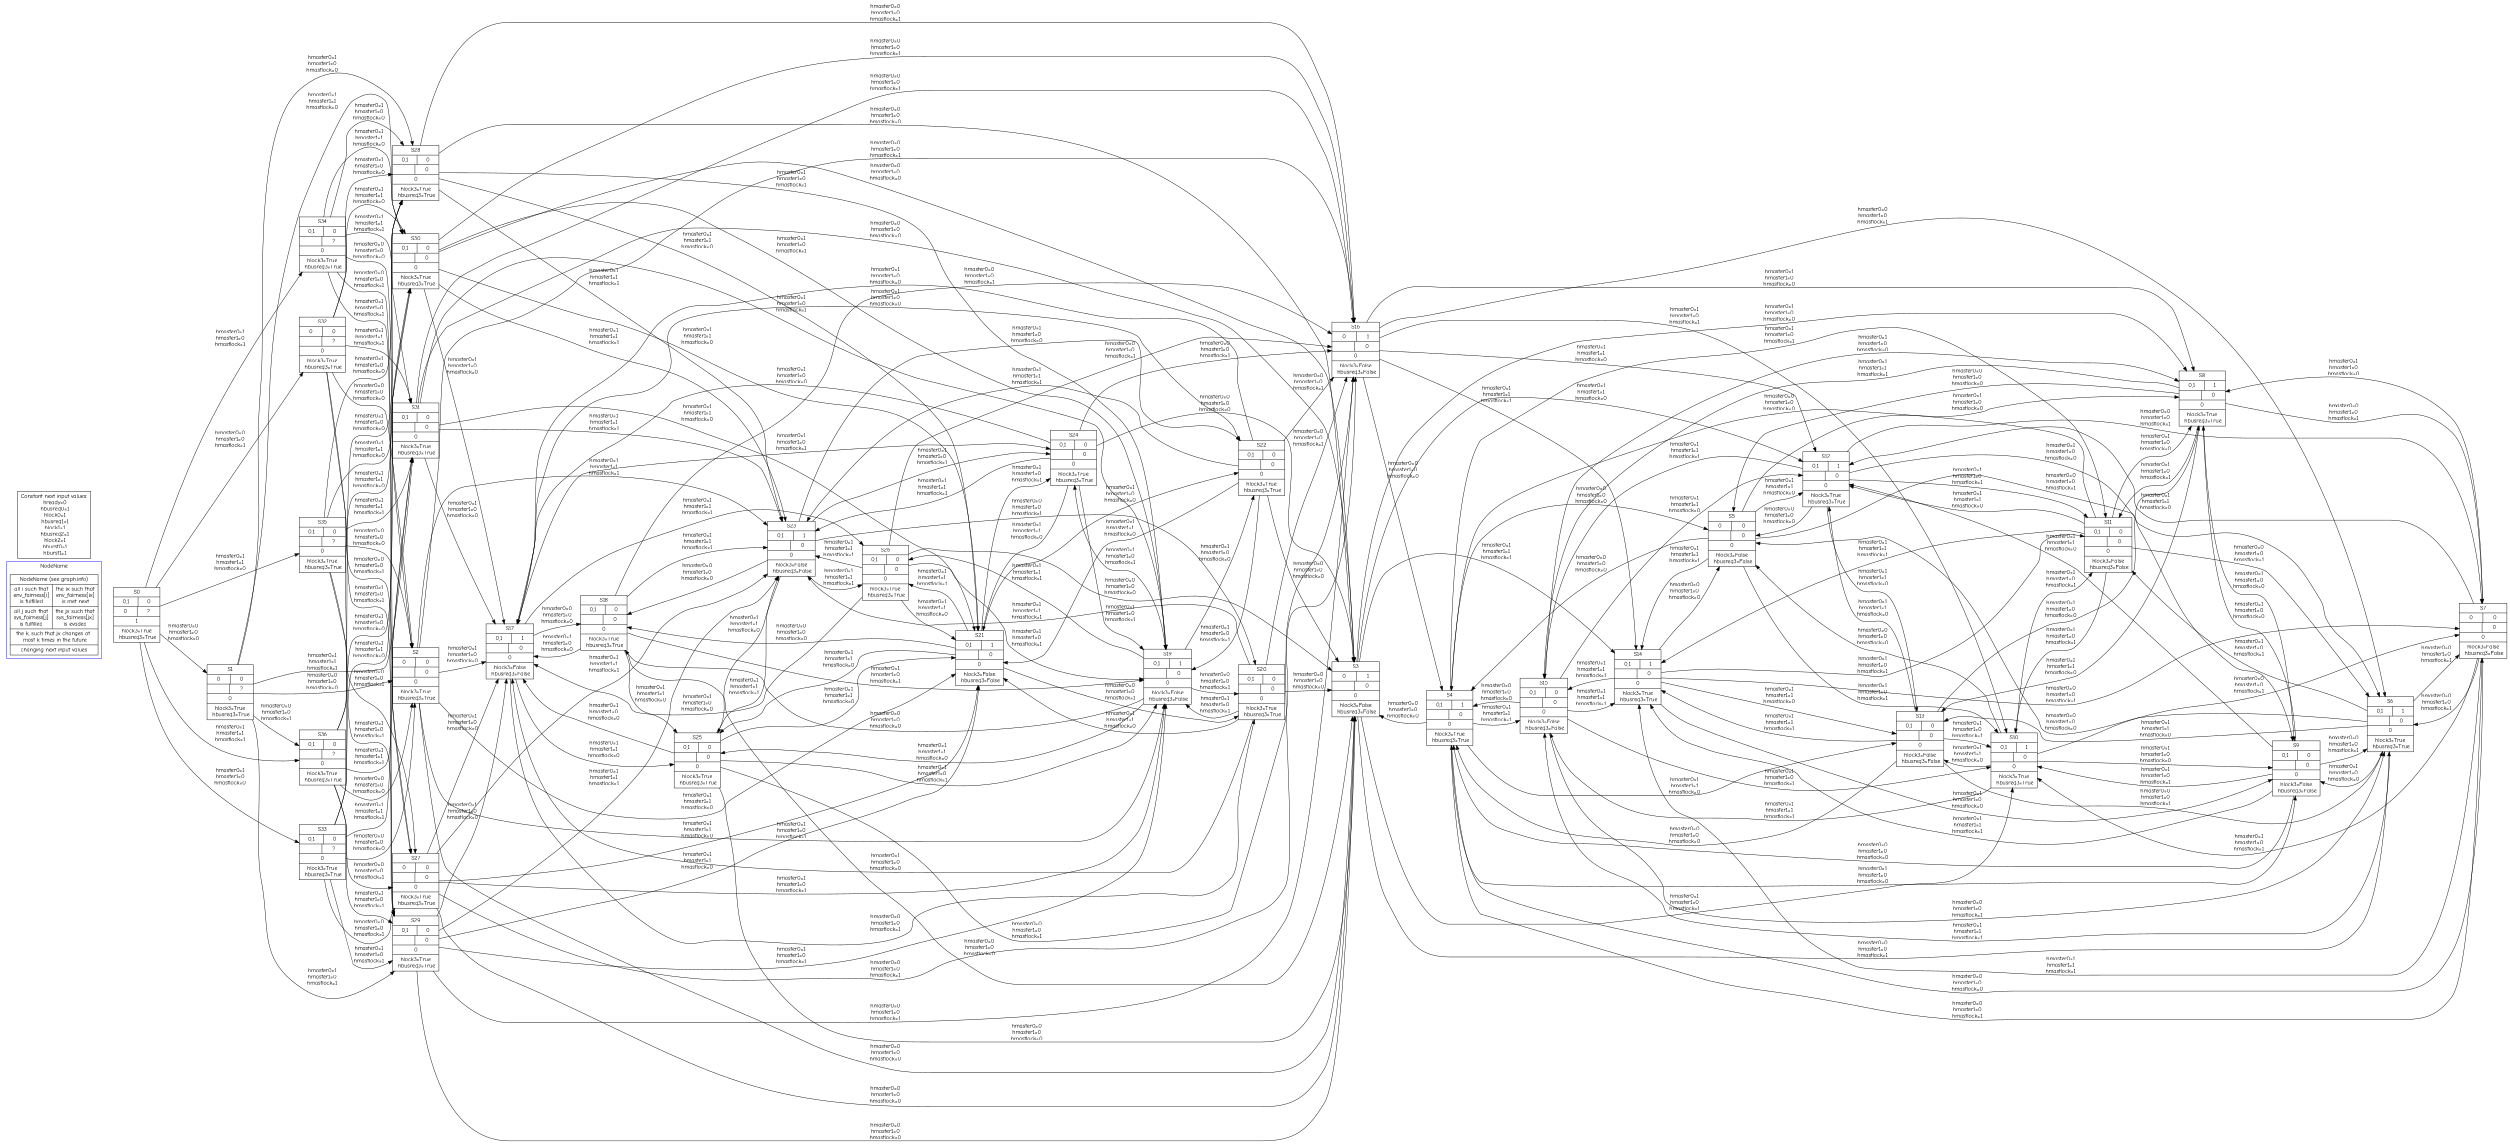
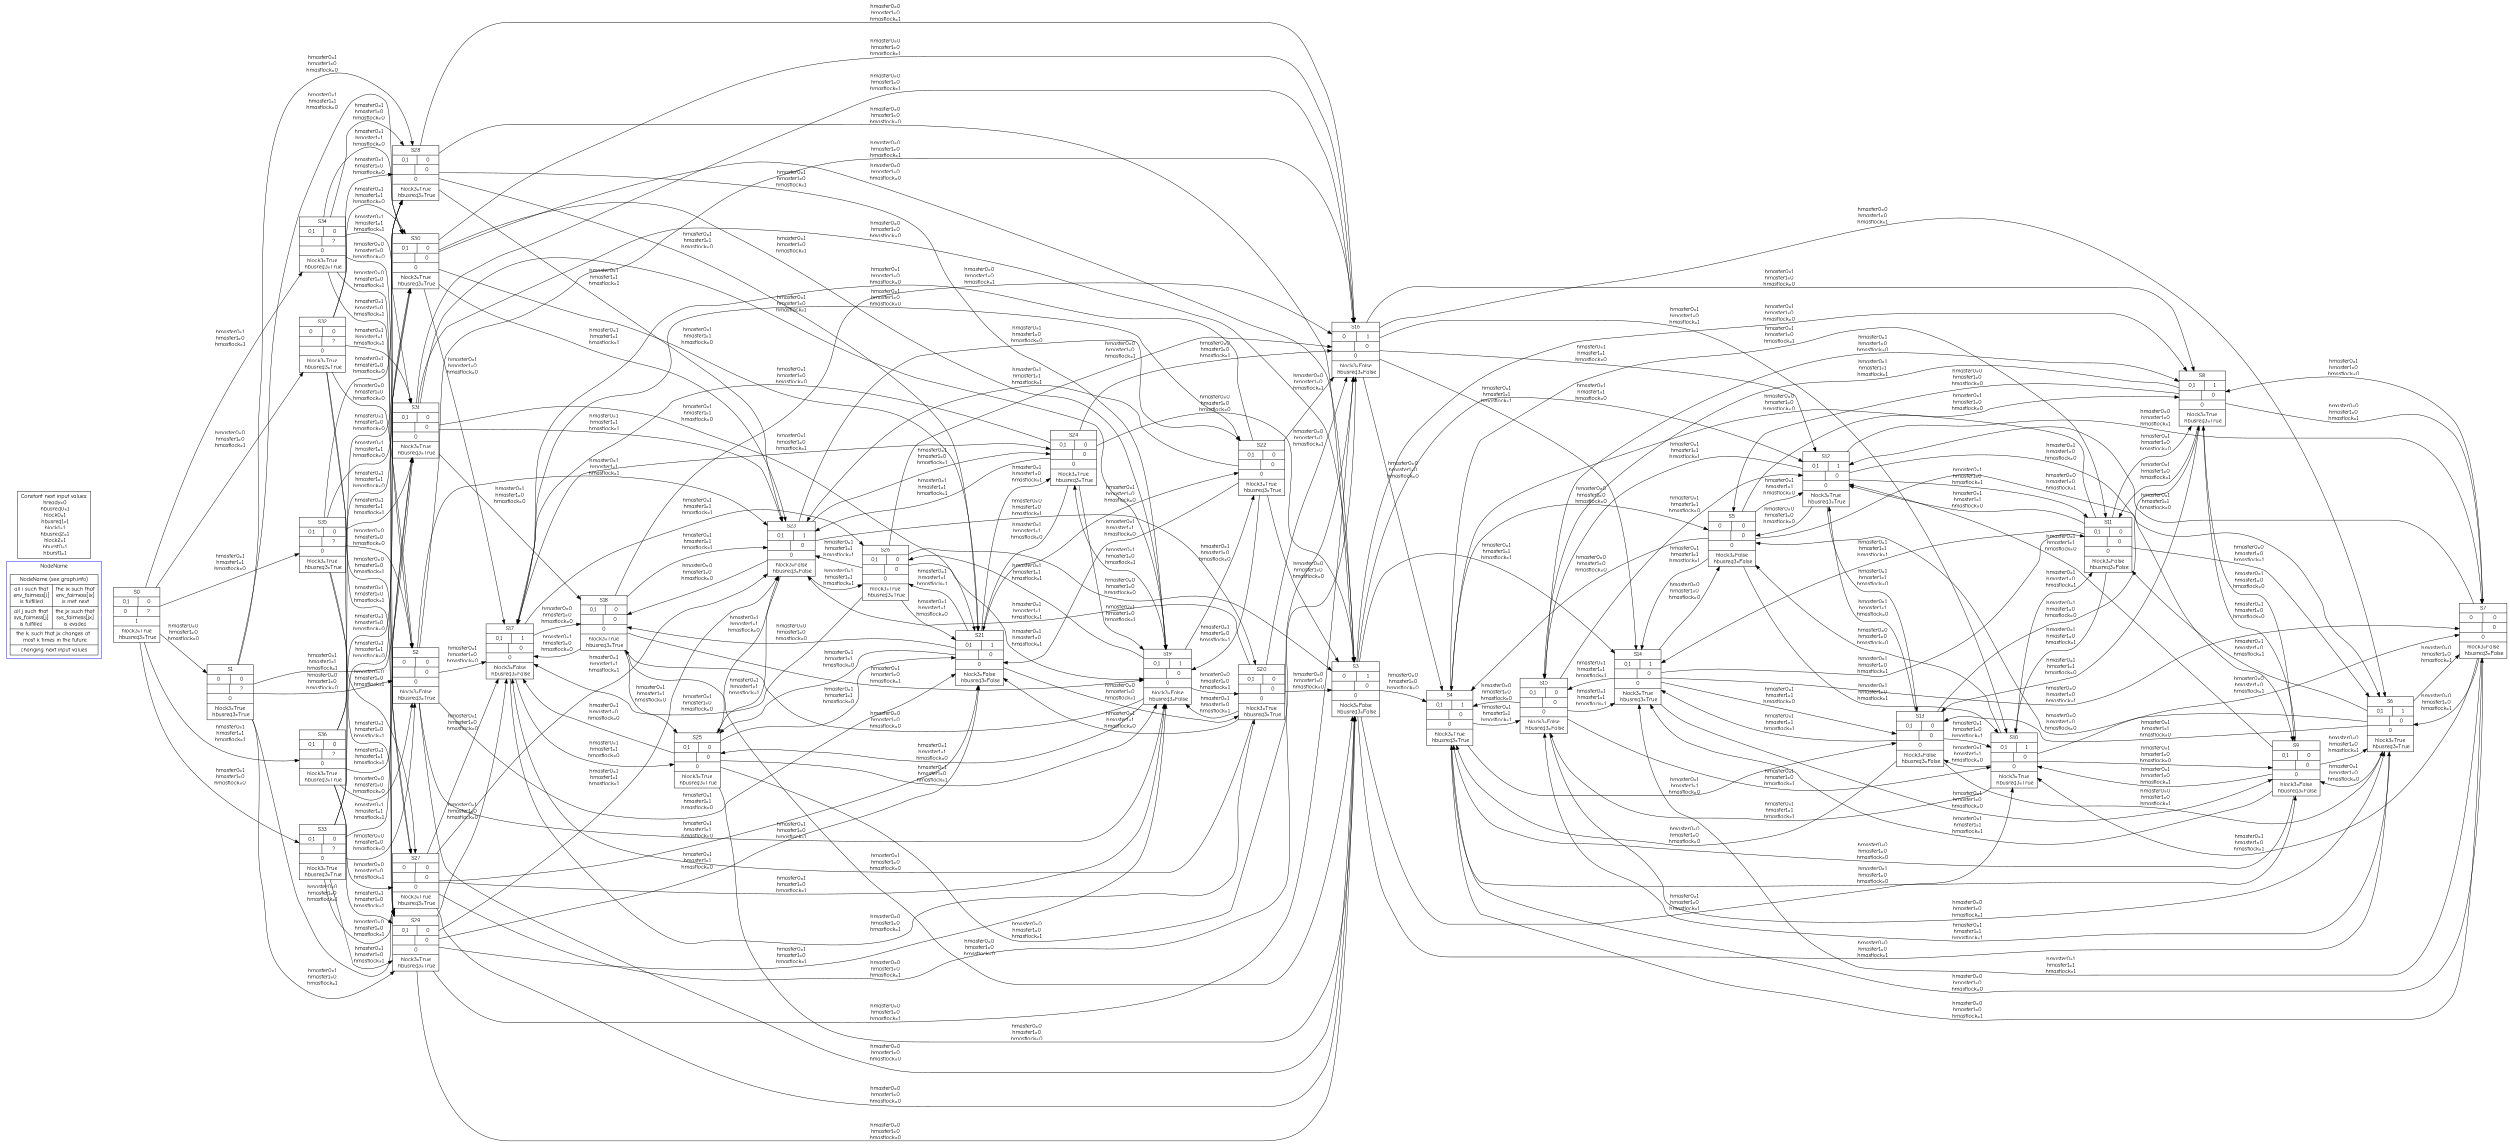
edge "S31" -> "S17": now "S31" -> "S18"
node "S2": text "hlock3=True" -> "hlock3=False"
edge "S4" -> "S3": reversed
edge "S1" -> "S36": now "S1" -> "S27"
